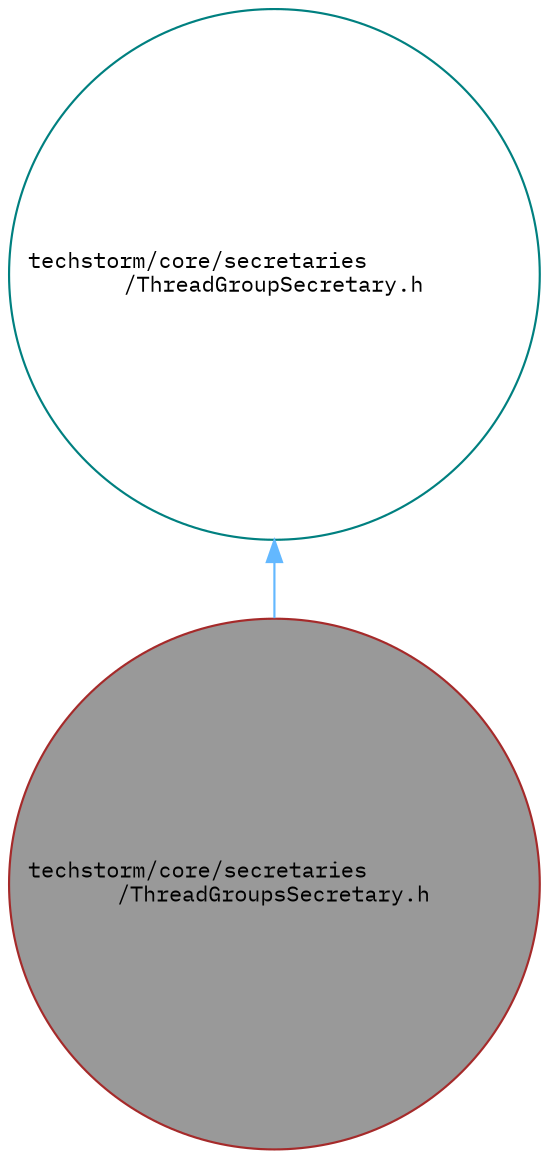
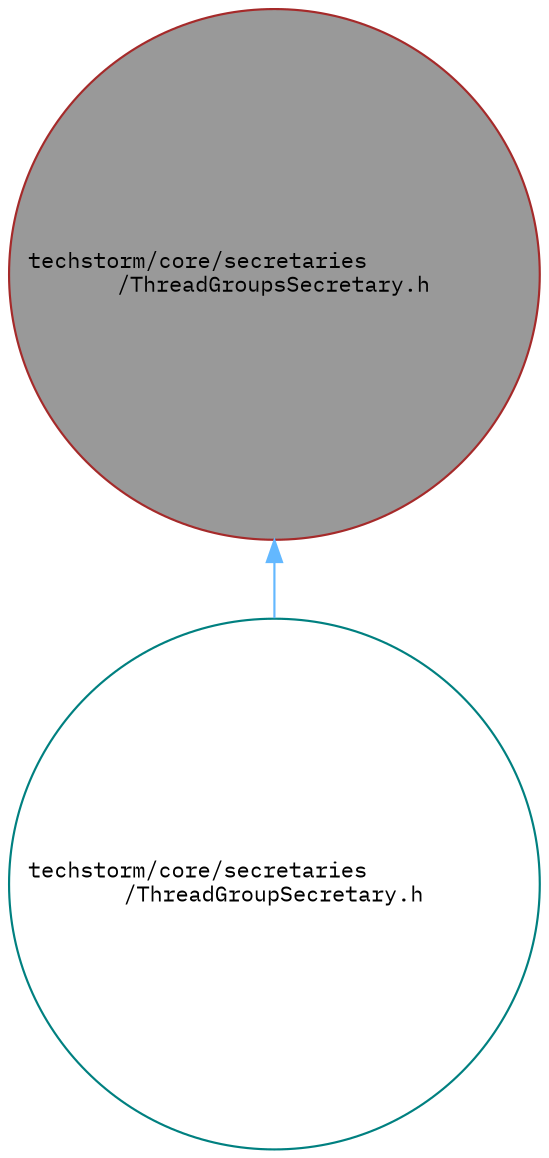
edge "techstorm/core/secretaries /ThreadGroupsSecretary.h" -> "techstorm/core/secretaries /ThreadGroupSecretary.h": reversed
